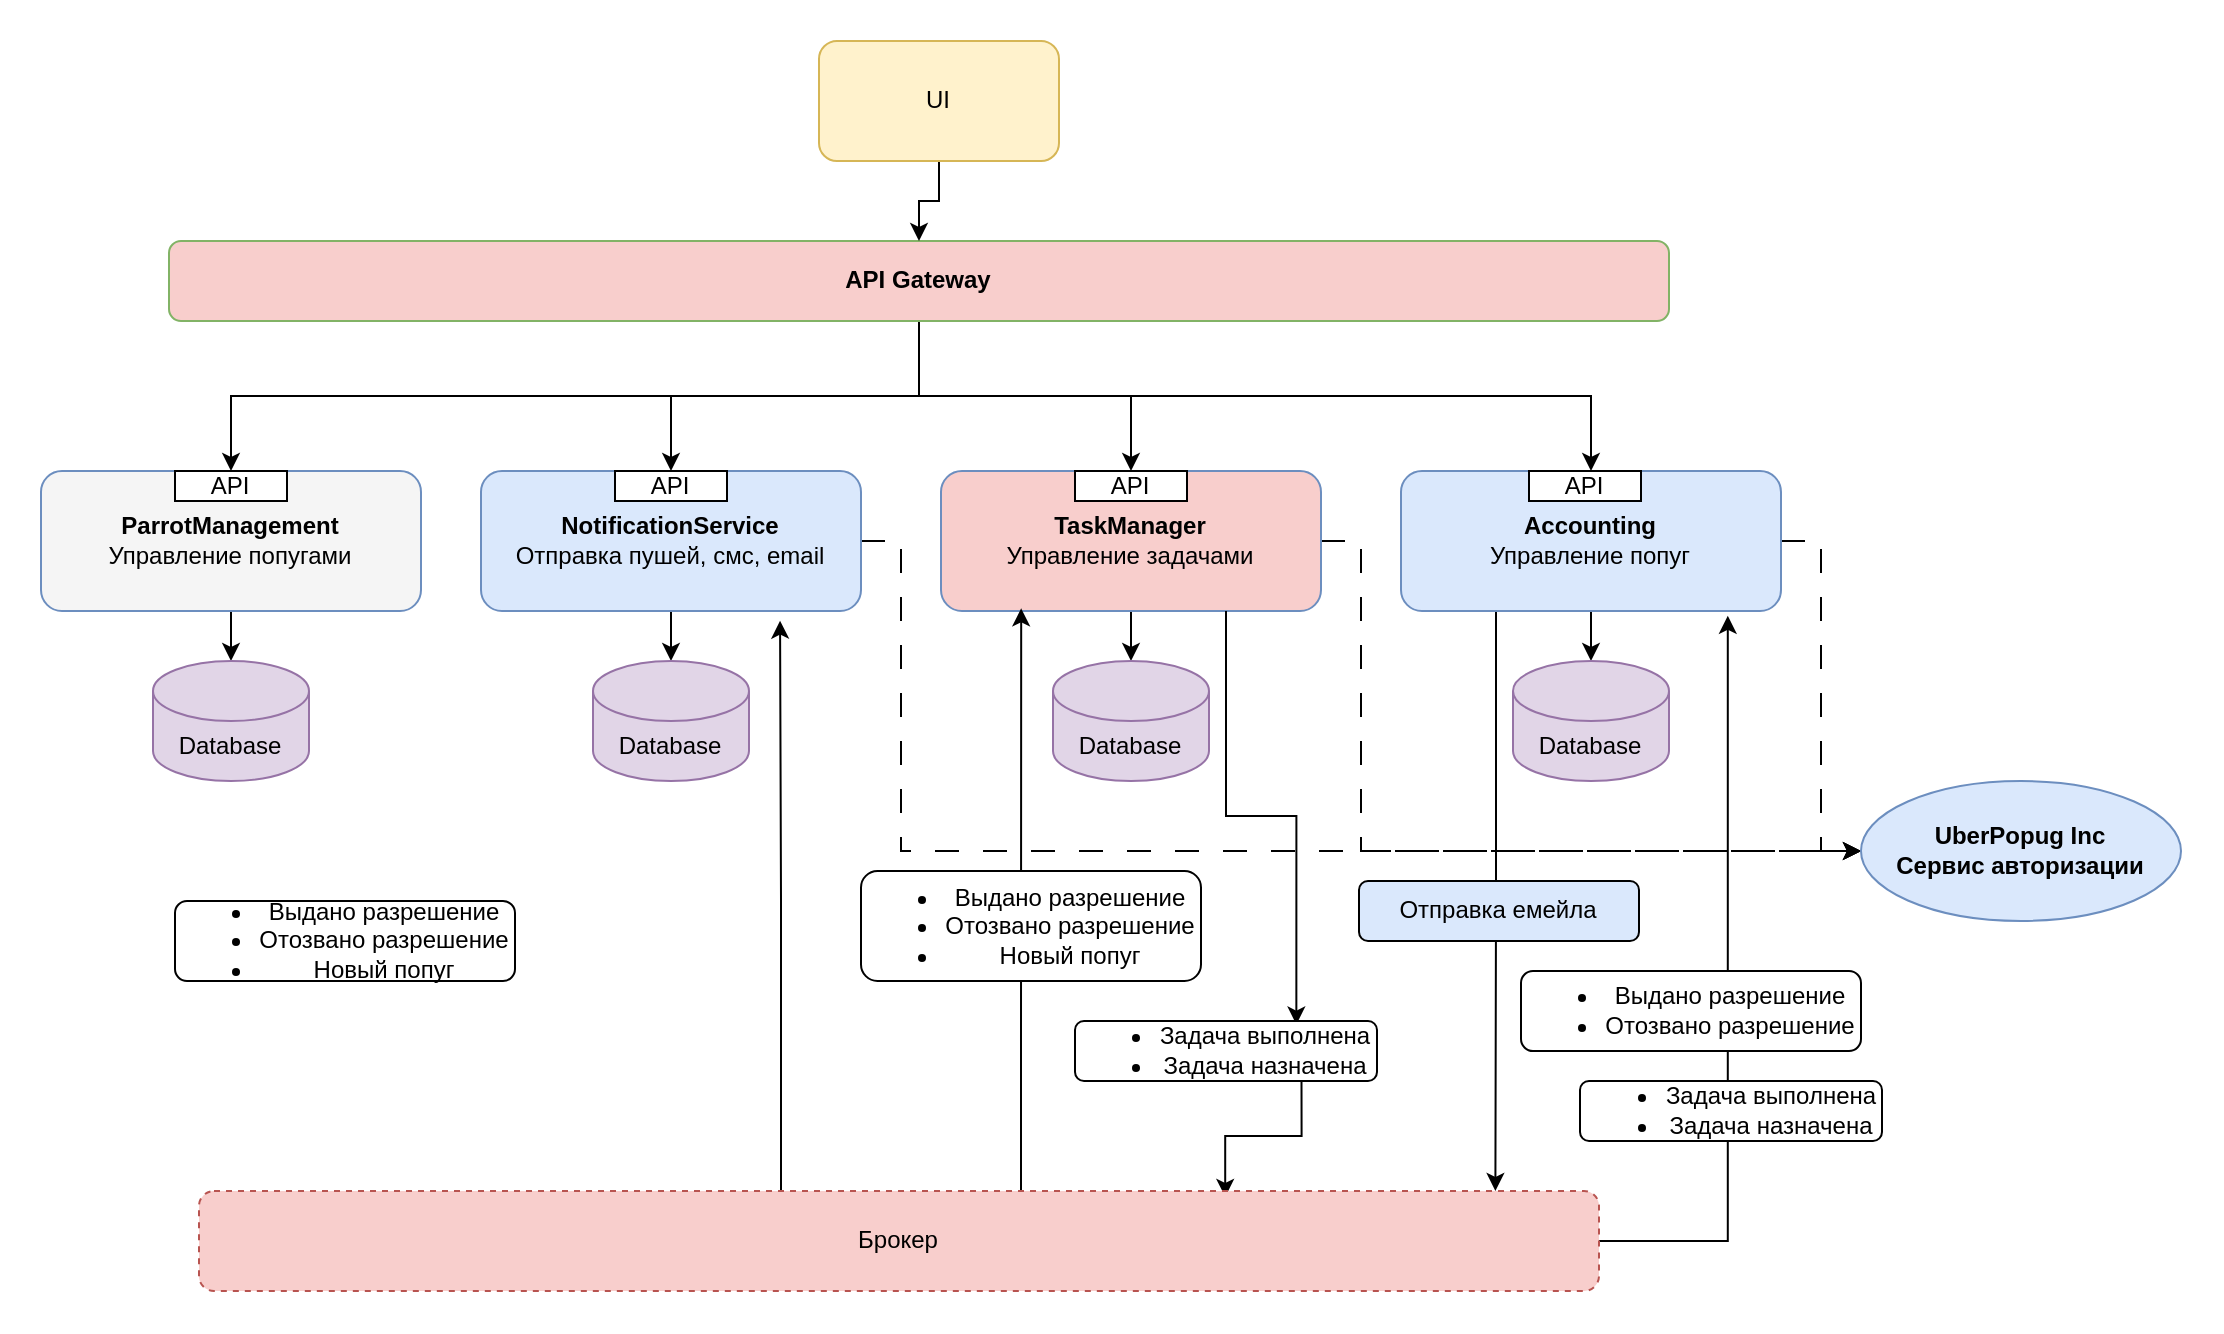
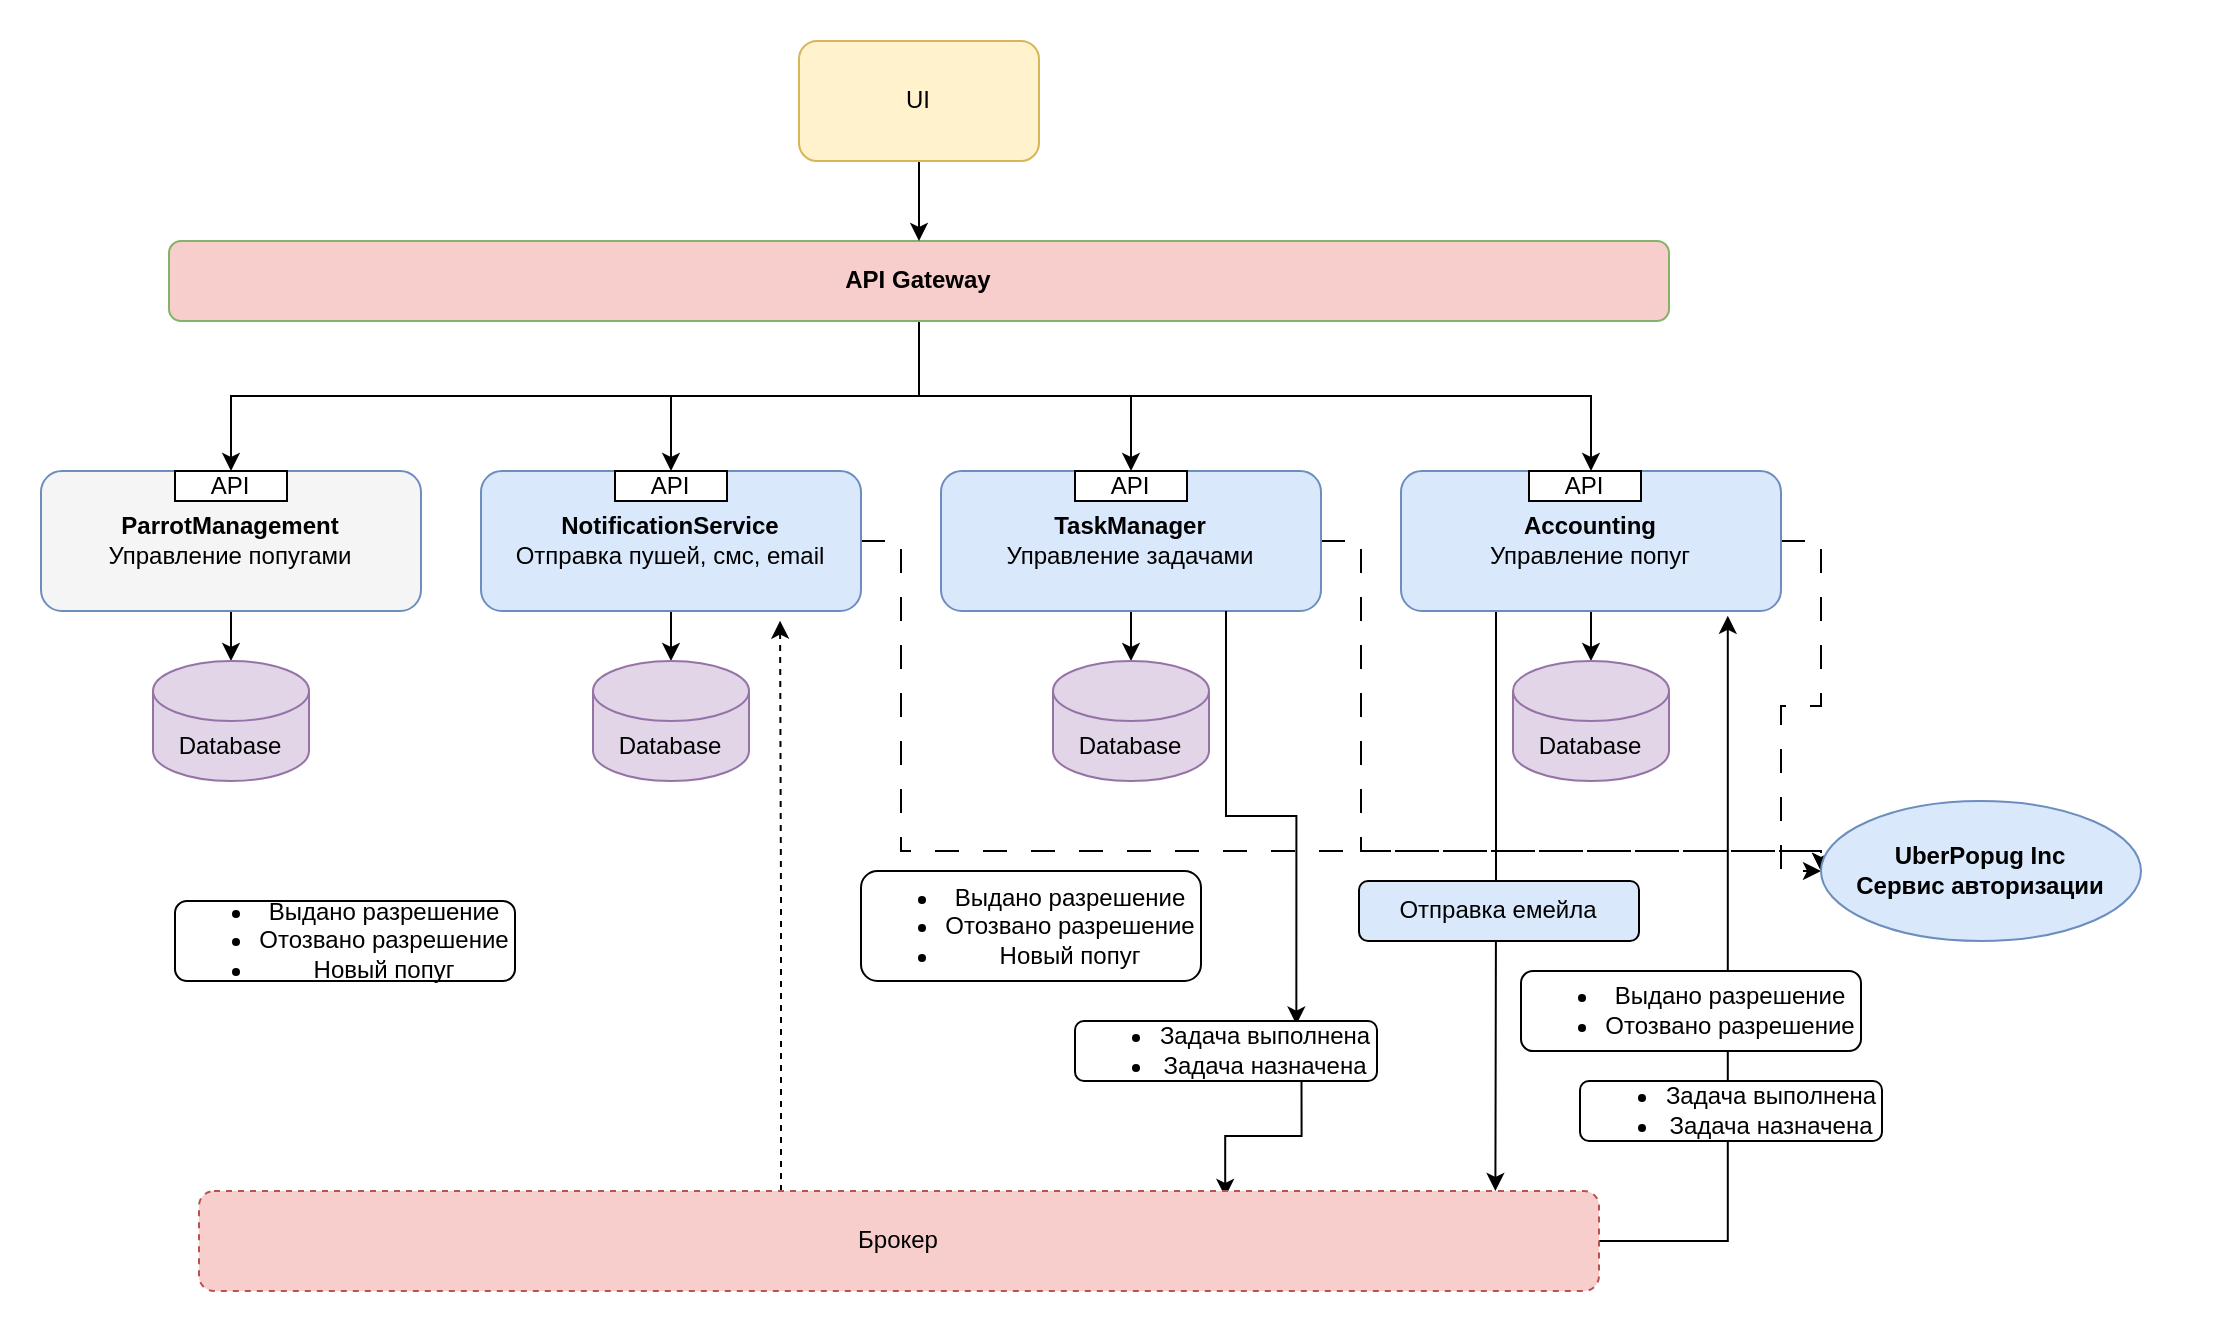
node "UI": moved (939, 101) -> (919, 101)
node "TaskManager Управление задачами": fillcolor #f8cecc -> #dae8fc
edge "Брокер" -> "TaskManager Управление задачами": removed
node "UberPopug Inc Сервис авторизации": moved (2021, 851) -> (1981, 871)
edge "Брокер" -> "NotificationService Отправка пушей, смс, email": style solid -> dashed
